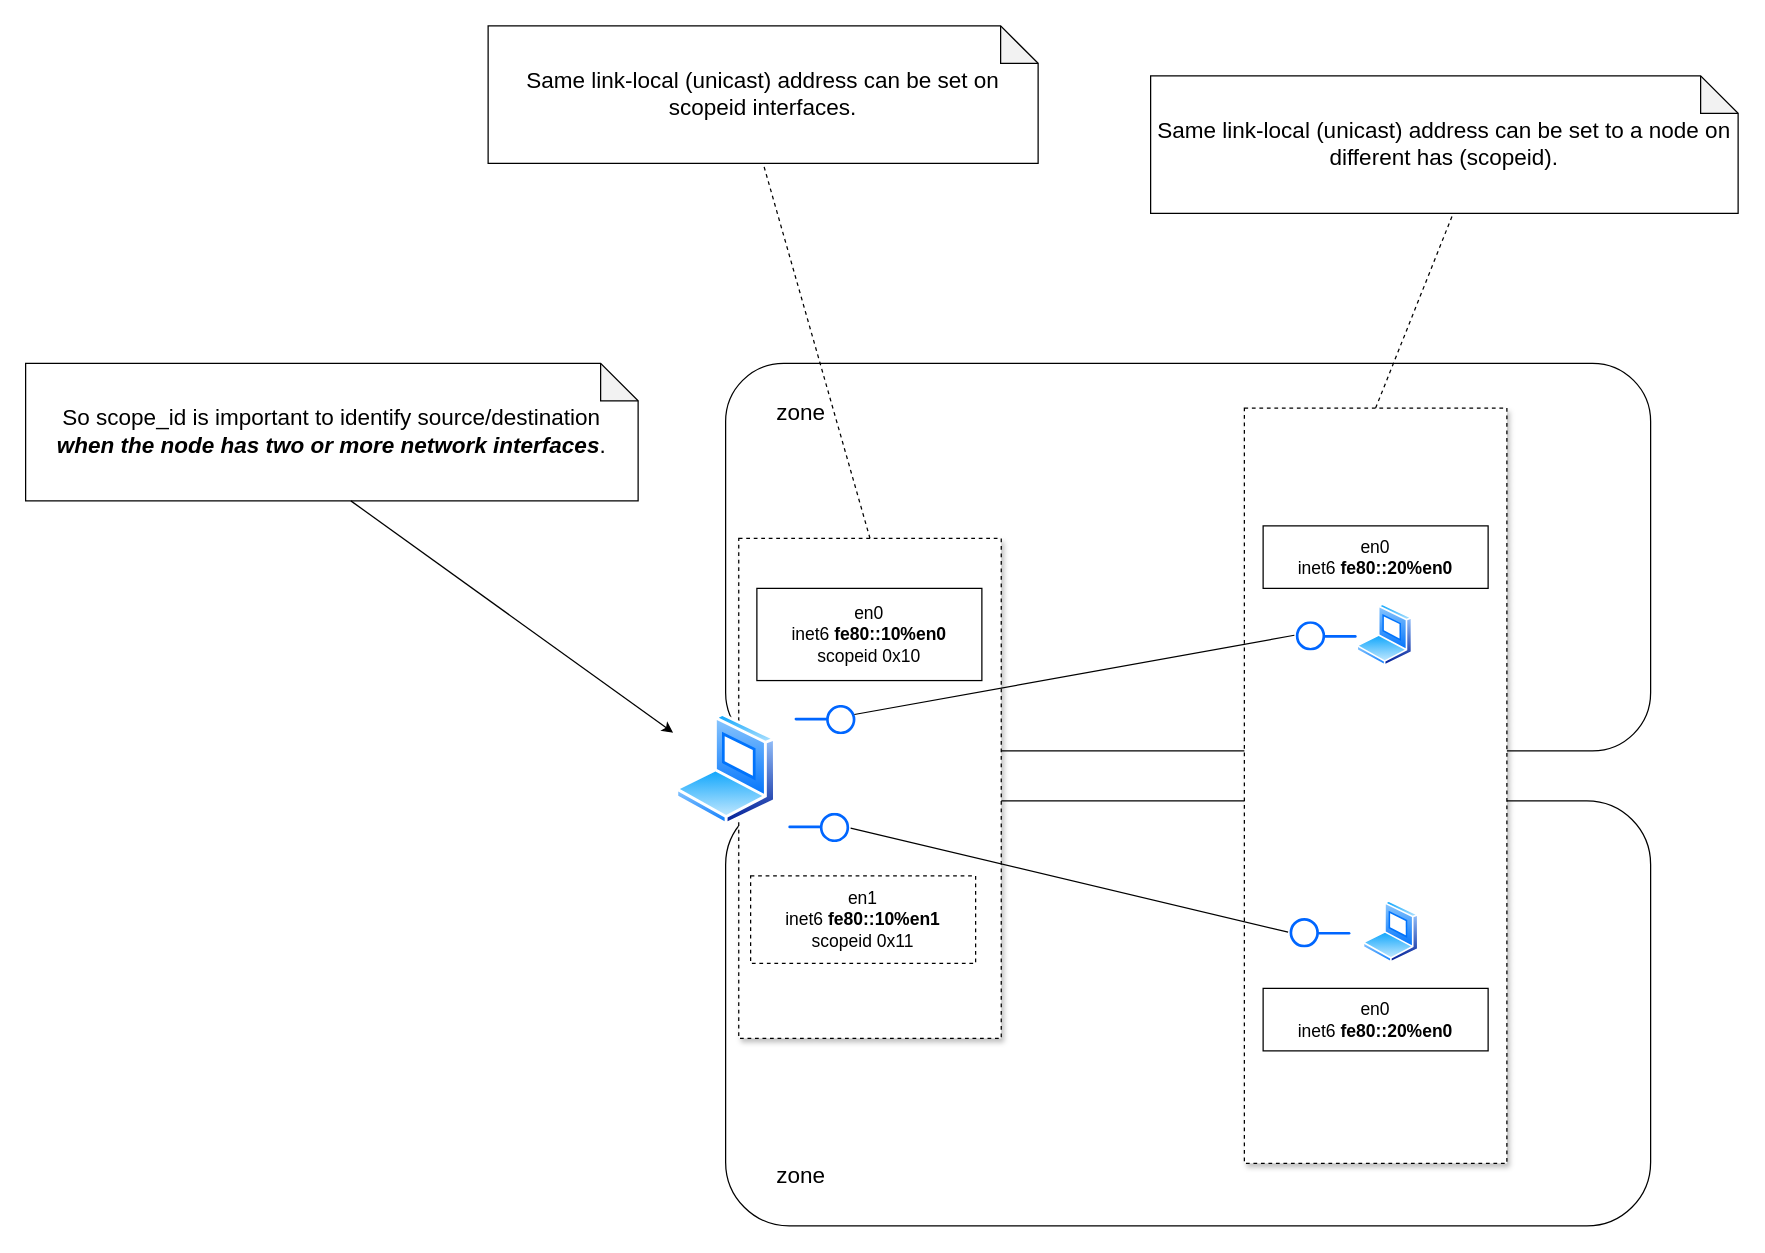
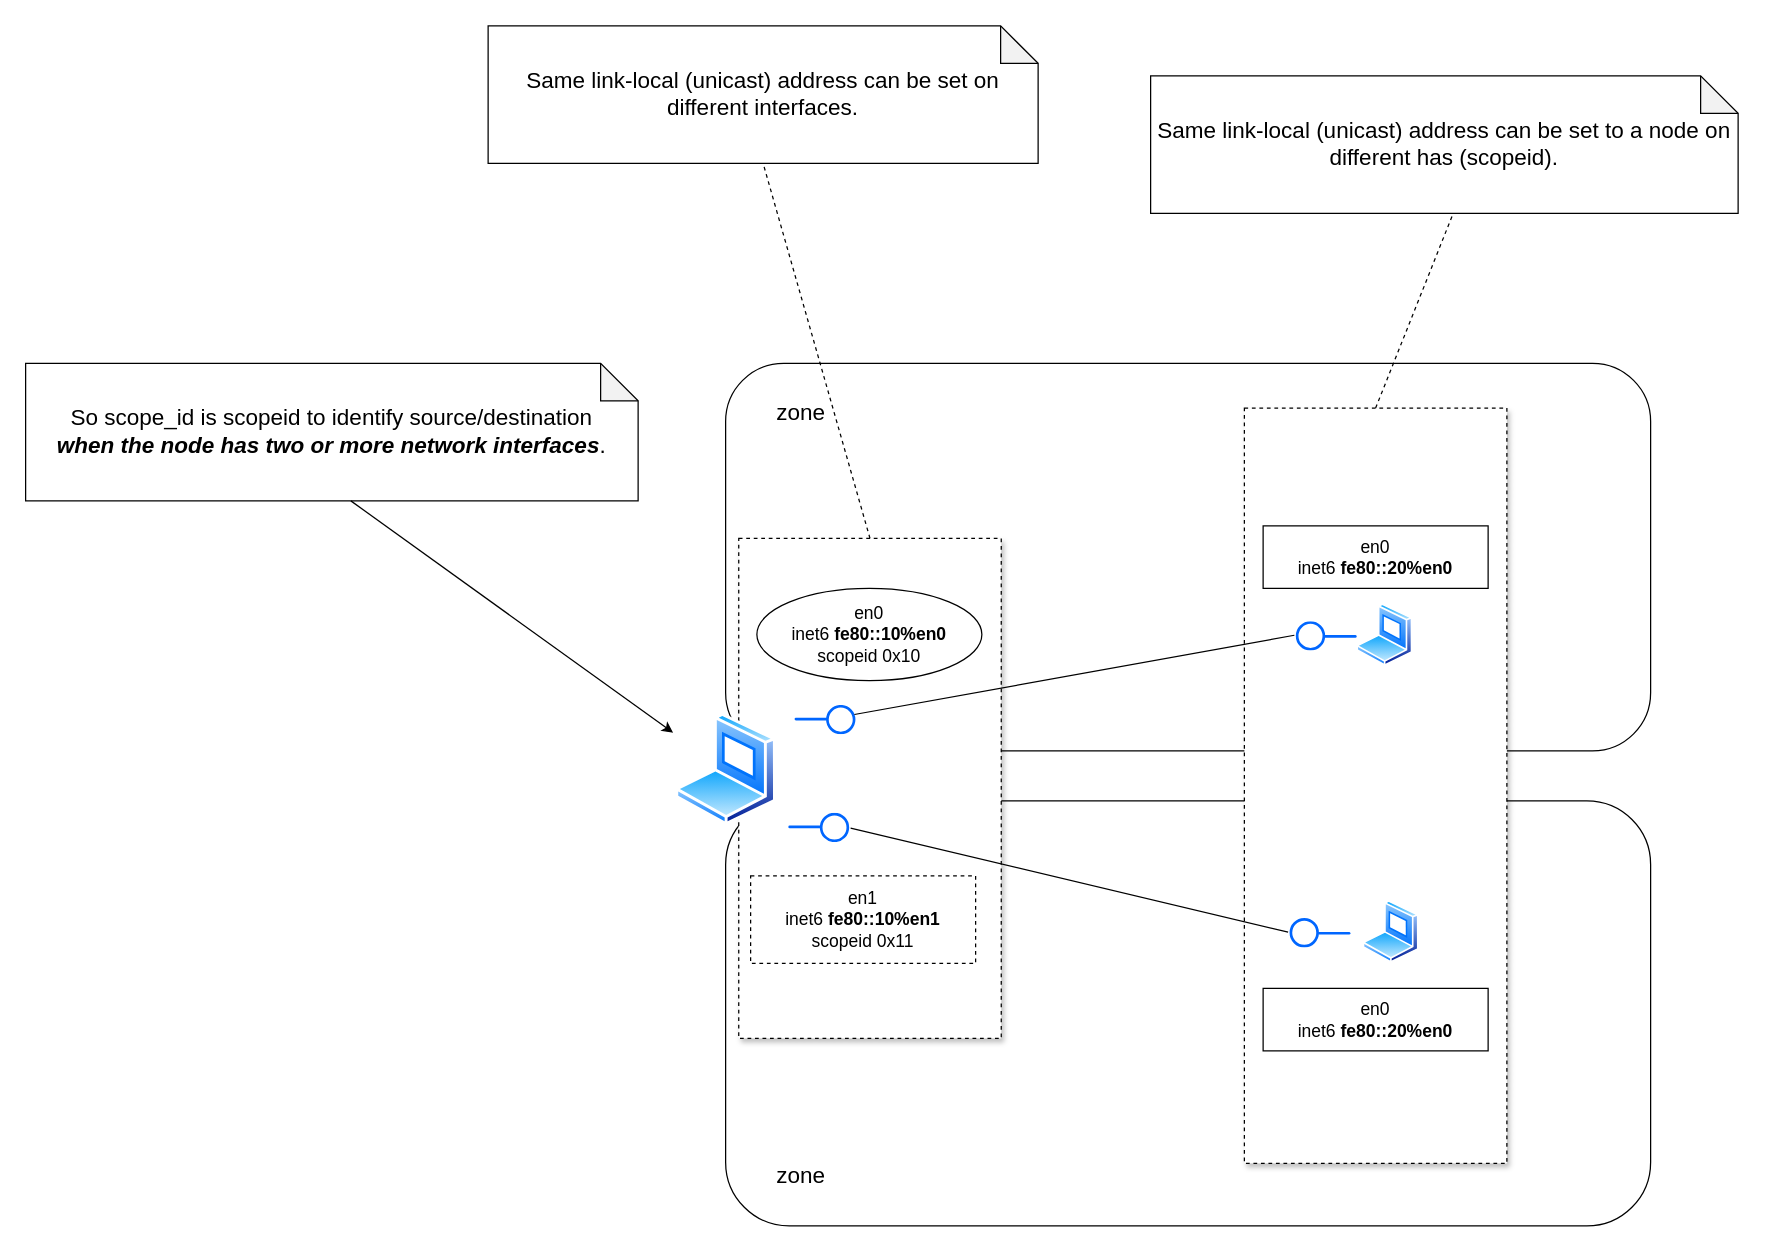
node "Same link-local (unicast) address can be set on scopeid interfaces.": label "Same link-local (unicast) address can be set on scopeid interfaces." -> "Same link-local (unicast) address can be set on different interfaces."
node "So scope_id is important to identify source/destination when the node has two or more network interfaces.": label "So scope_id is important to identify source/destination when the node has two or more network interfaces." -> "So scope_id is scopeid to identify source/destination when the node has two or more network interfaces."
node "en0 inet6 fe80::10%en0 scopeid 0x10": shape rectangle -> ellipse
